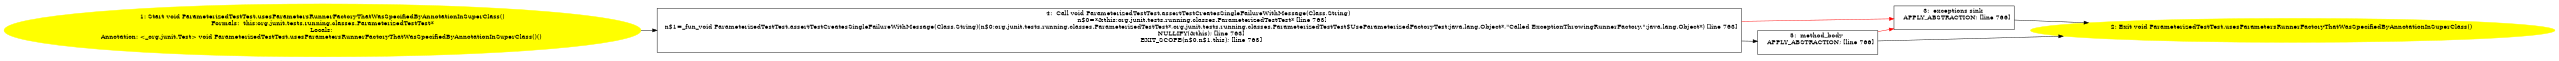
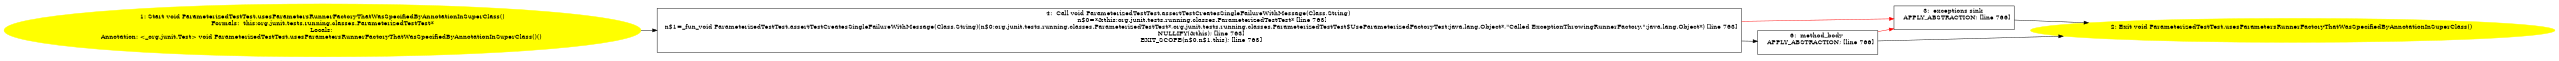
node "5:  method_body APPLY_ABSTRACTION; [line 766]": label "5:  method_body APPLY_ABSTRACTION; [line 766]" -> "6:  method_body APPLY_ABSTRACTION; [line 766]"
